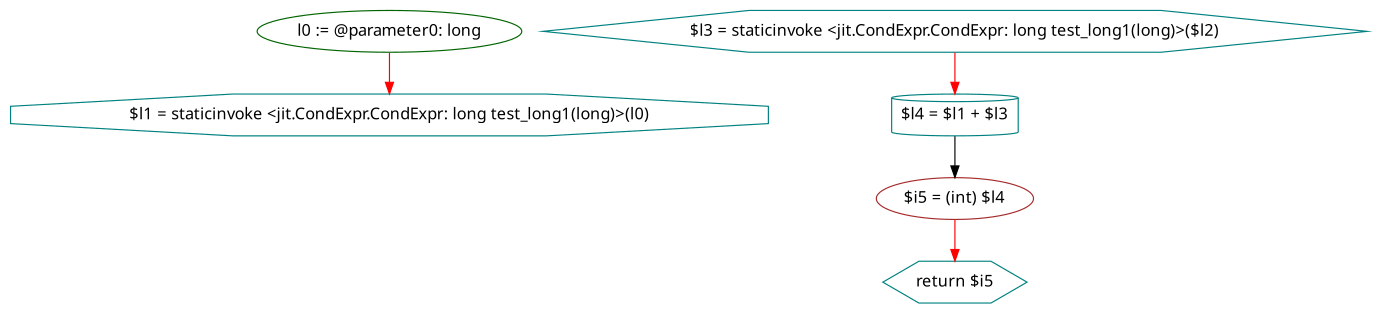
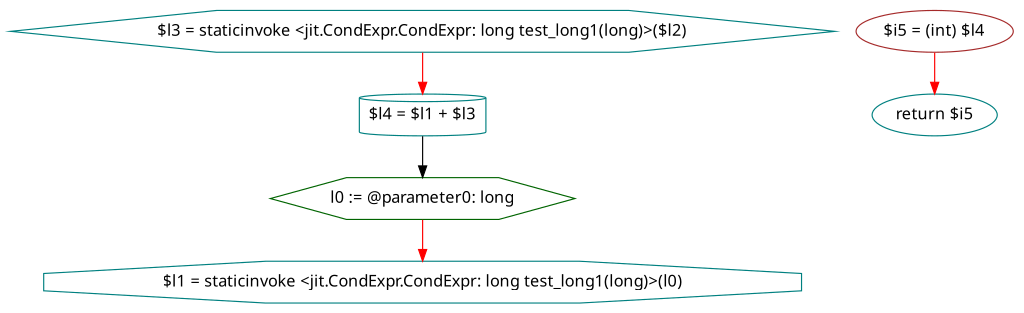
node "l0 := @parameter0: long": shape ellipse -> hexagon
edge "$l4 = $l1 + $l3" -> "$i5 = (int) $l4": now "$l4 = $l1 + $l3" -> "l0 := @parameter0: long"
node "return $i5": shape hexagon -> ellipse
